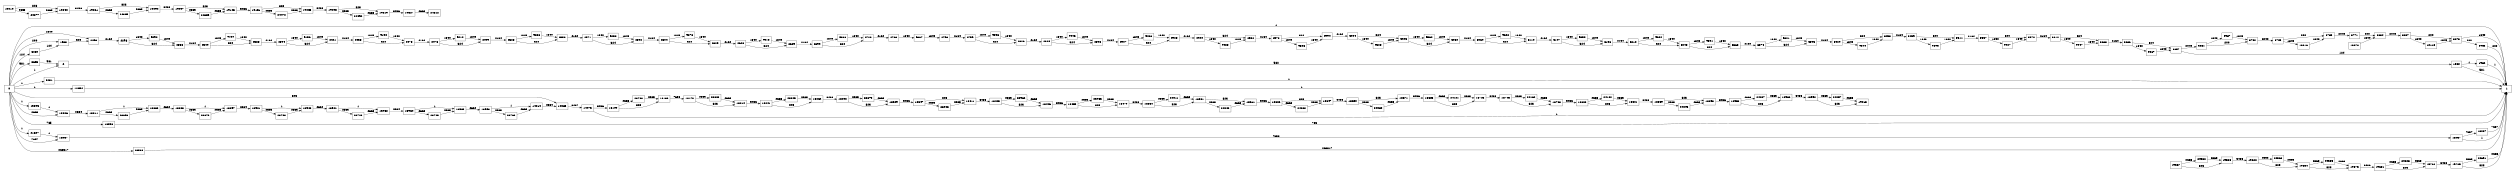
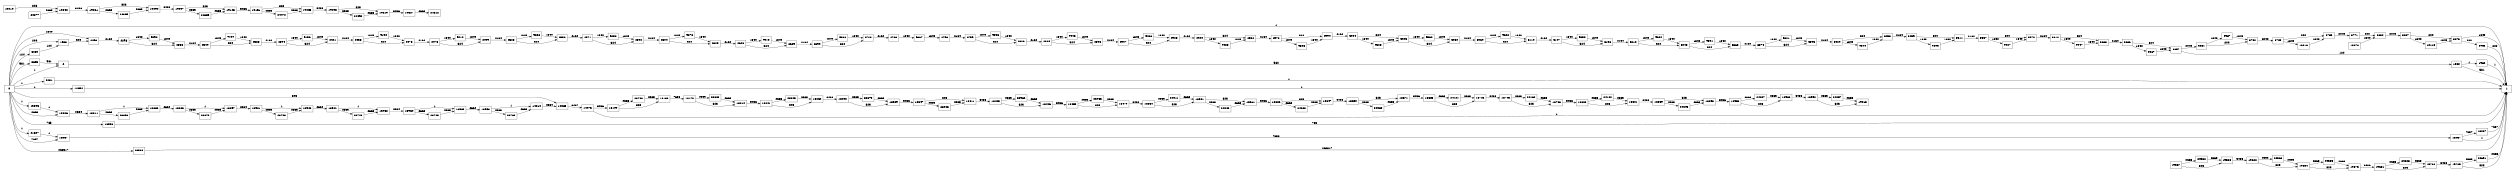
edge "19019" -> "24277": removed, label "2663"
